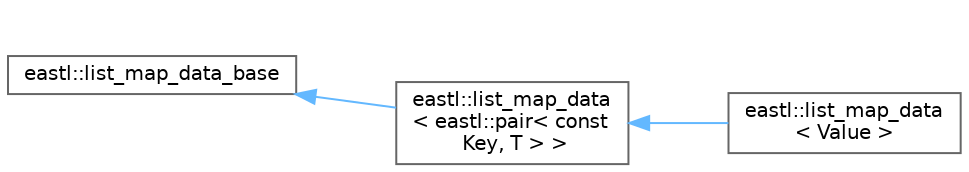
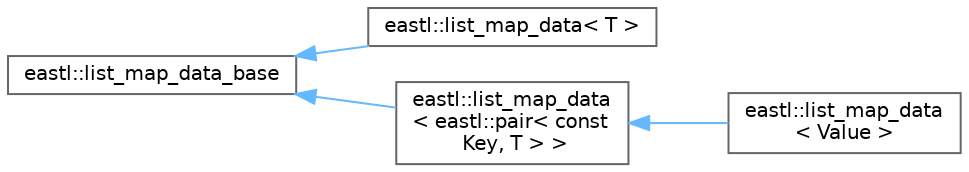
node "eastl::list_map_data< T >": added
